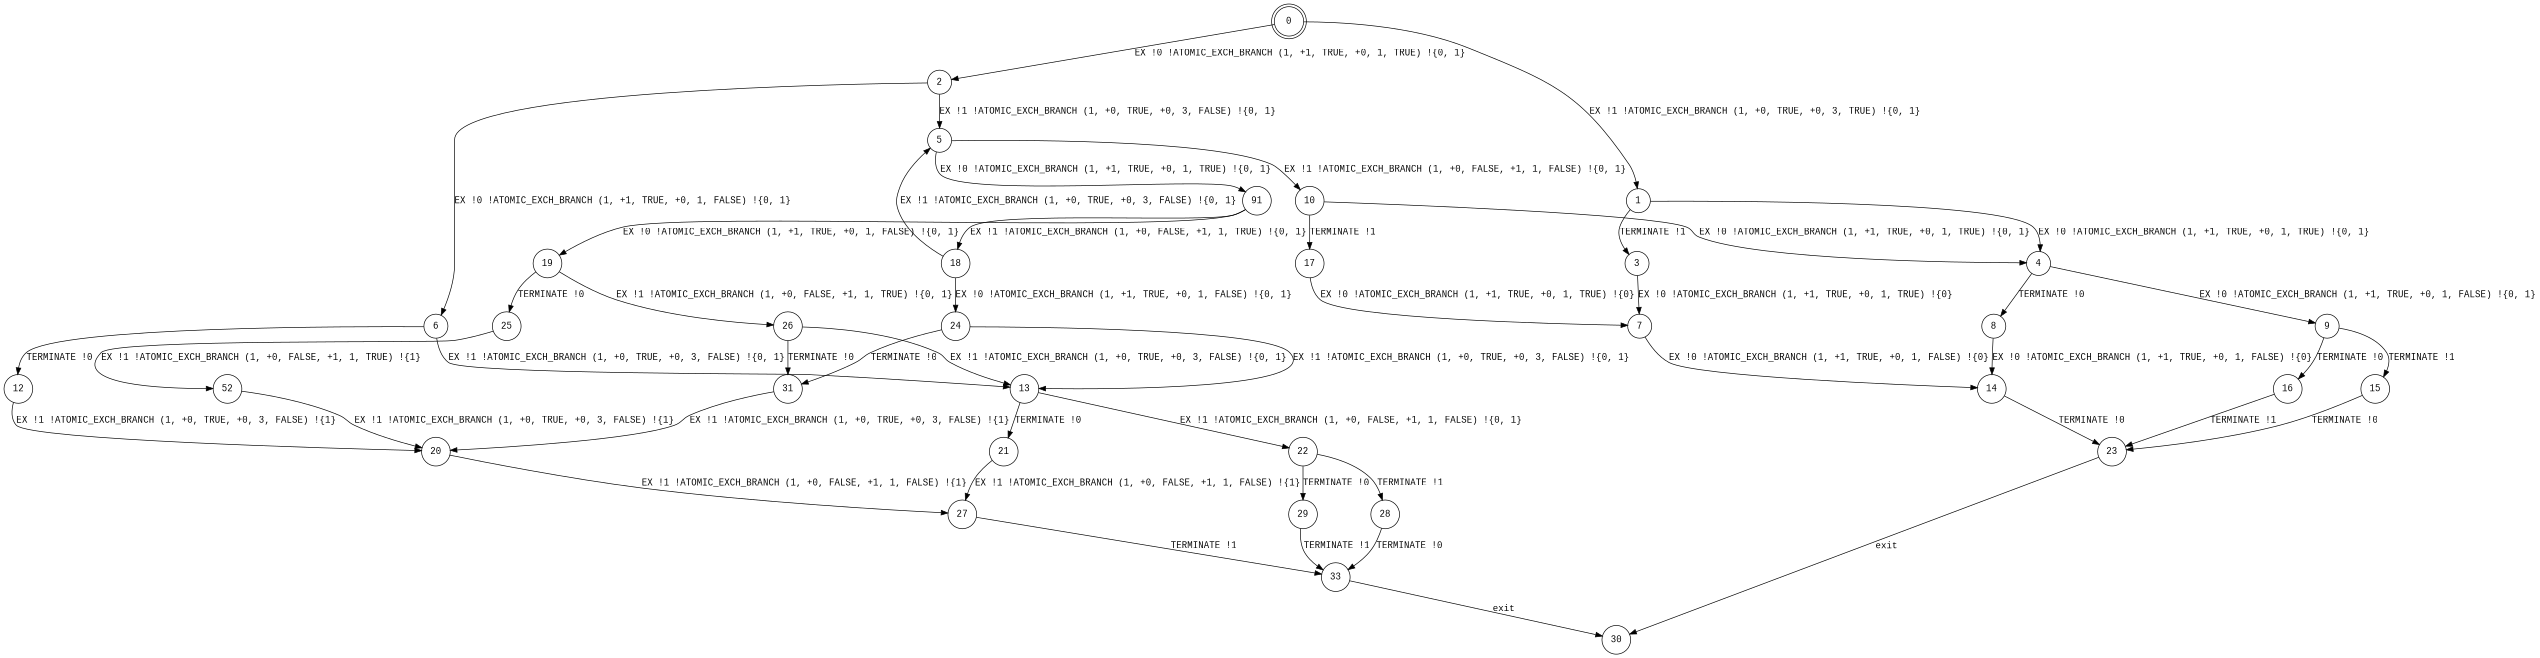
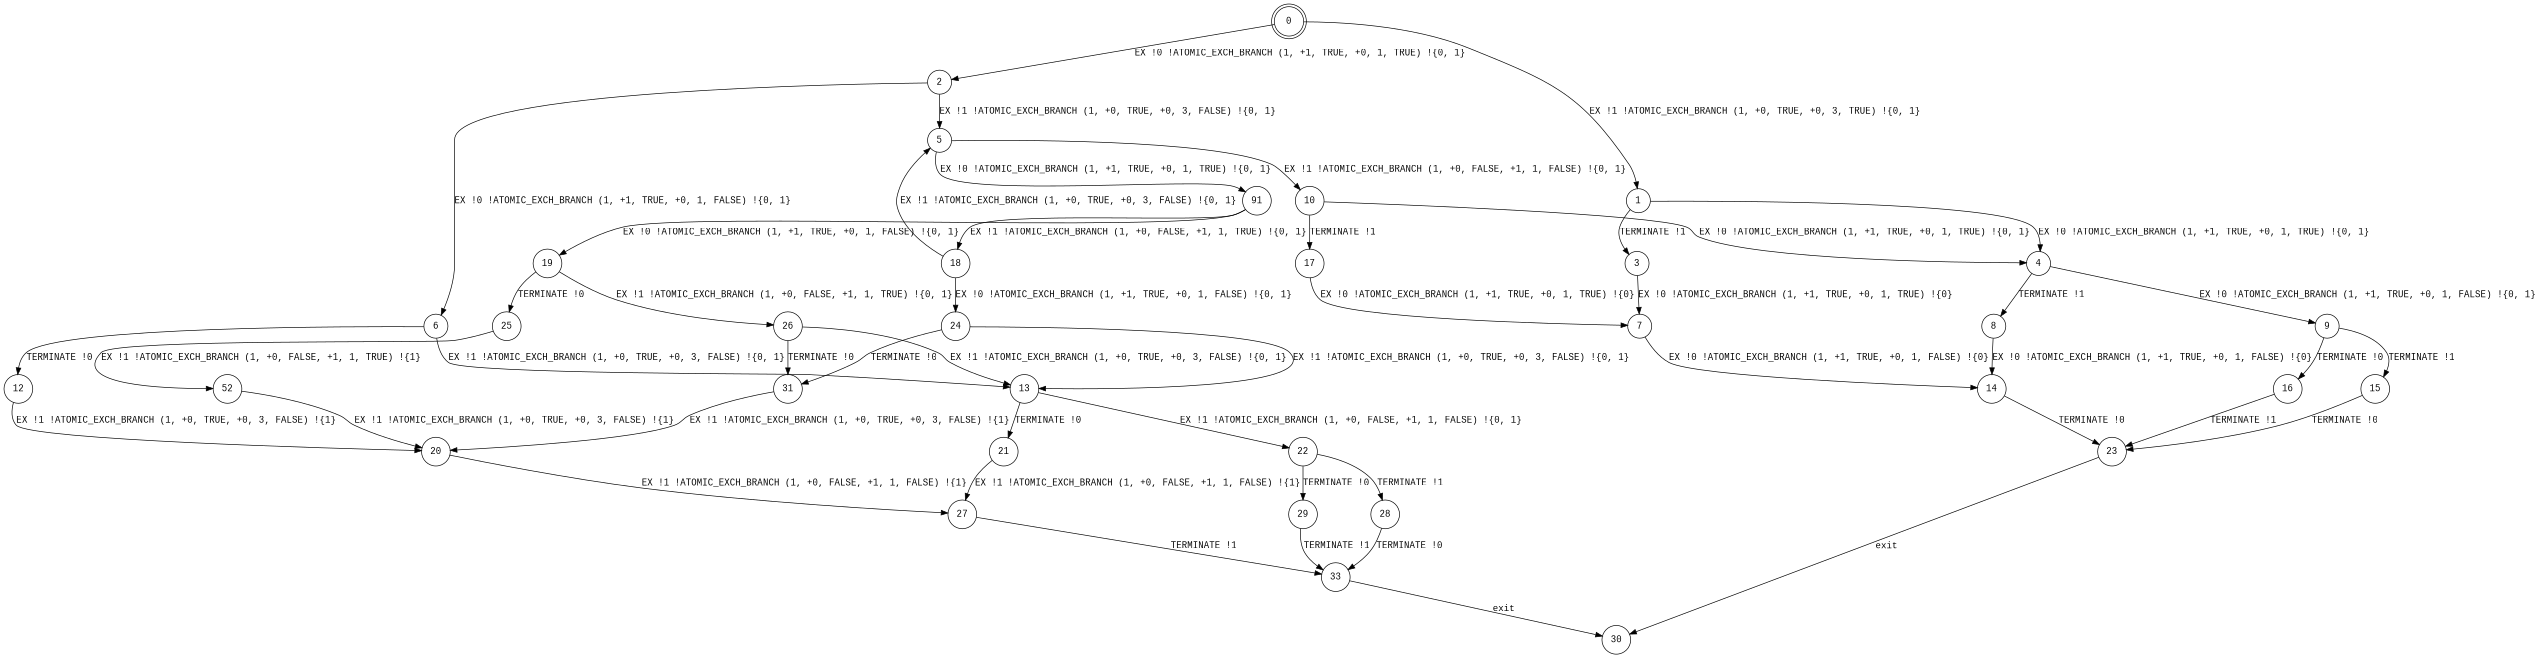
edge "4" -> "8": label "TERMINATE !0" -> "TERMINATE !1"
